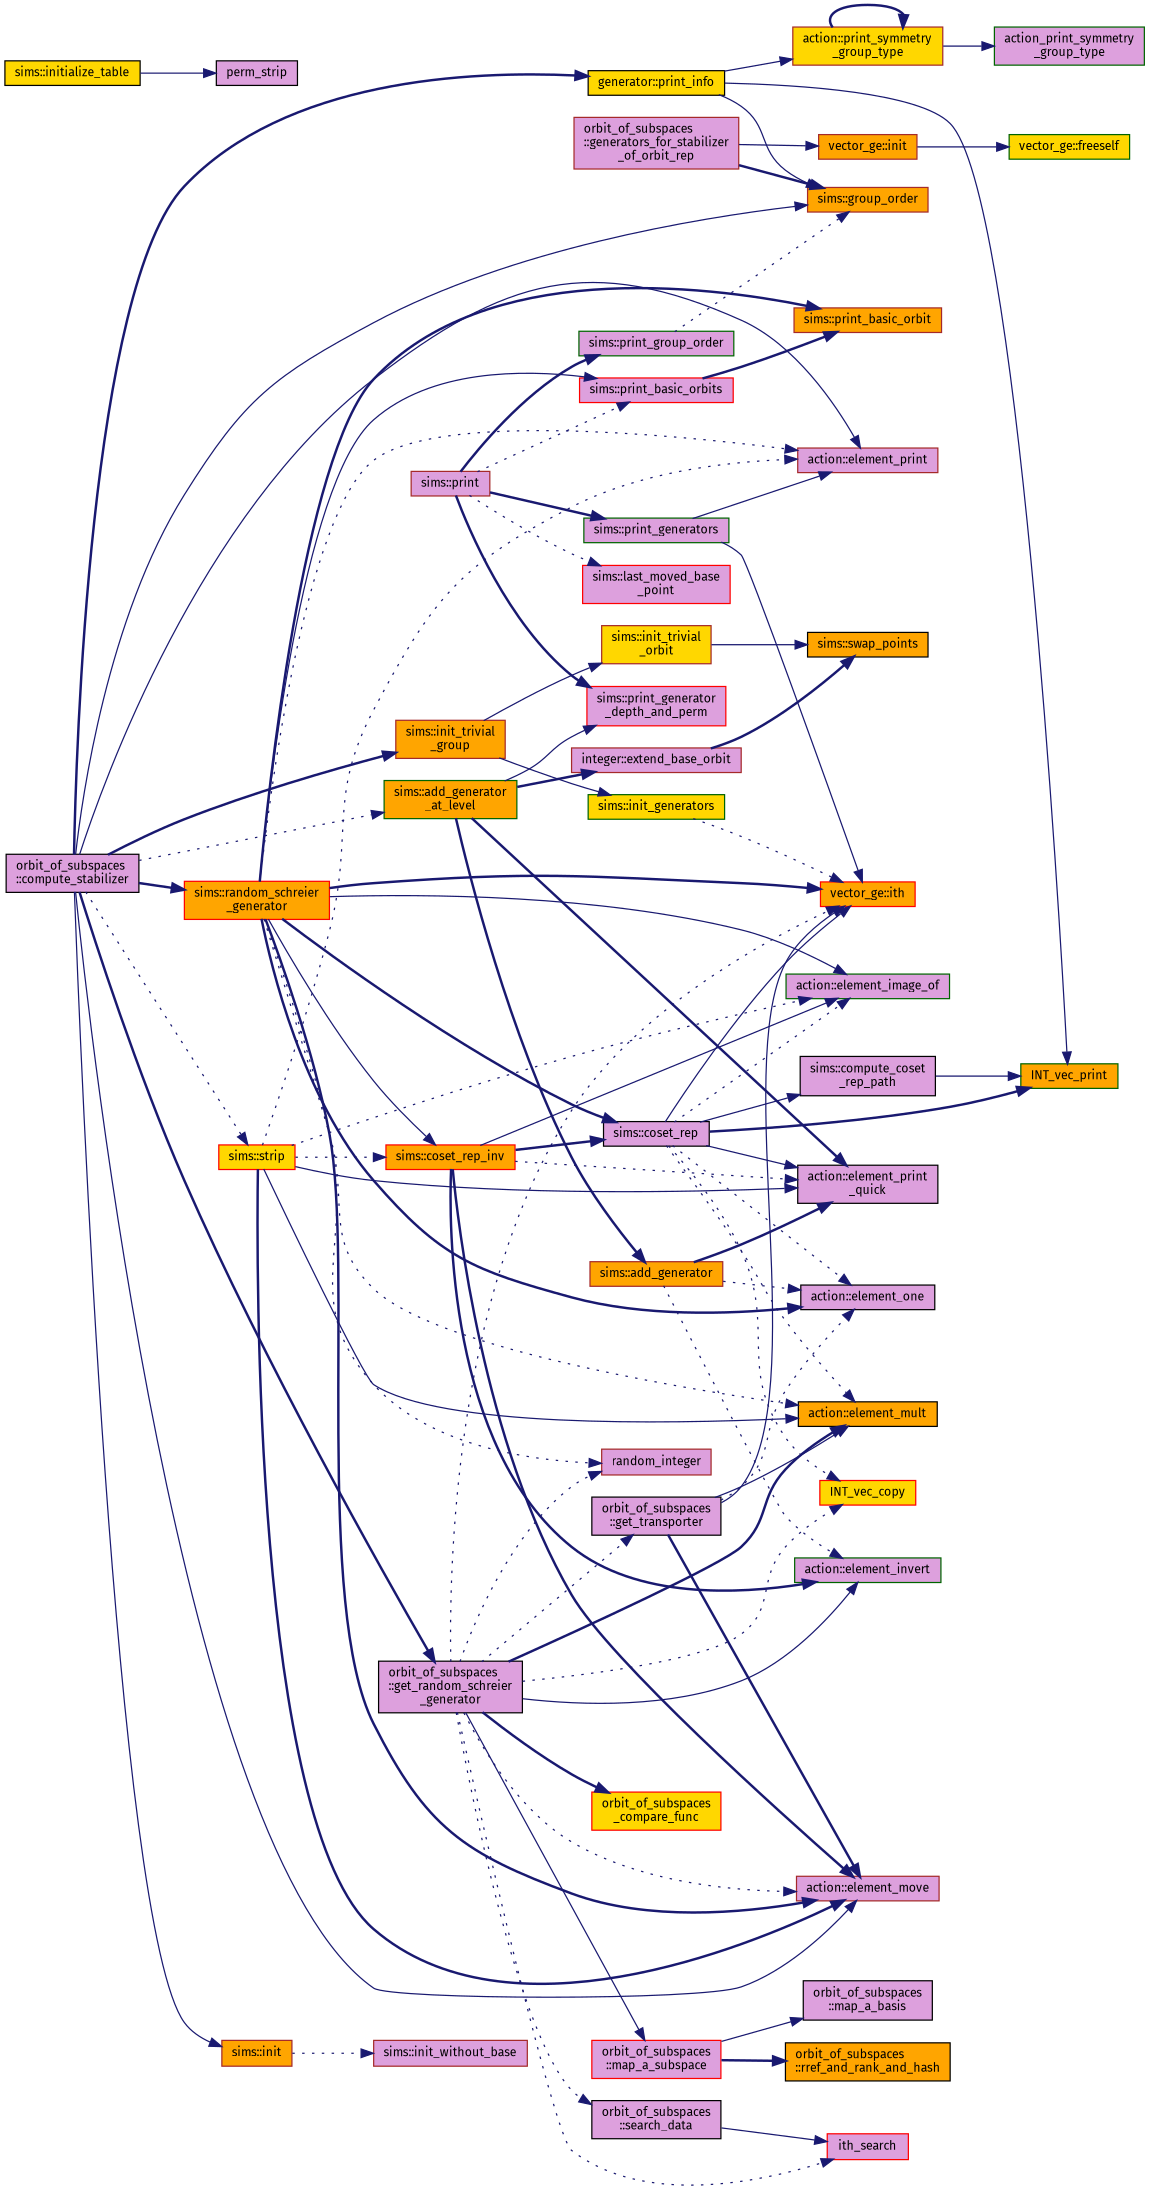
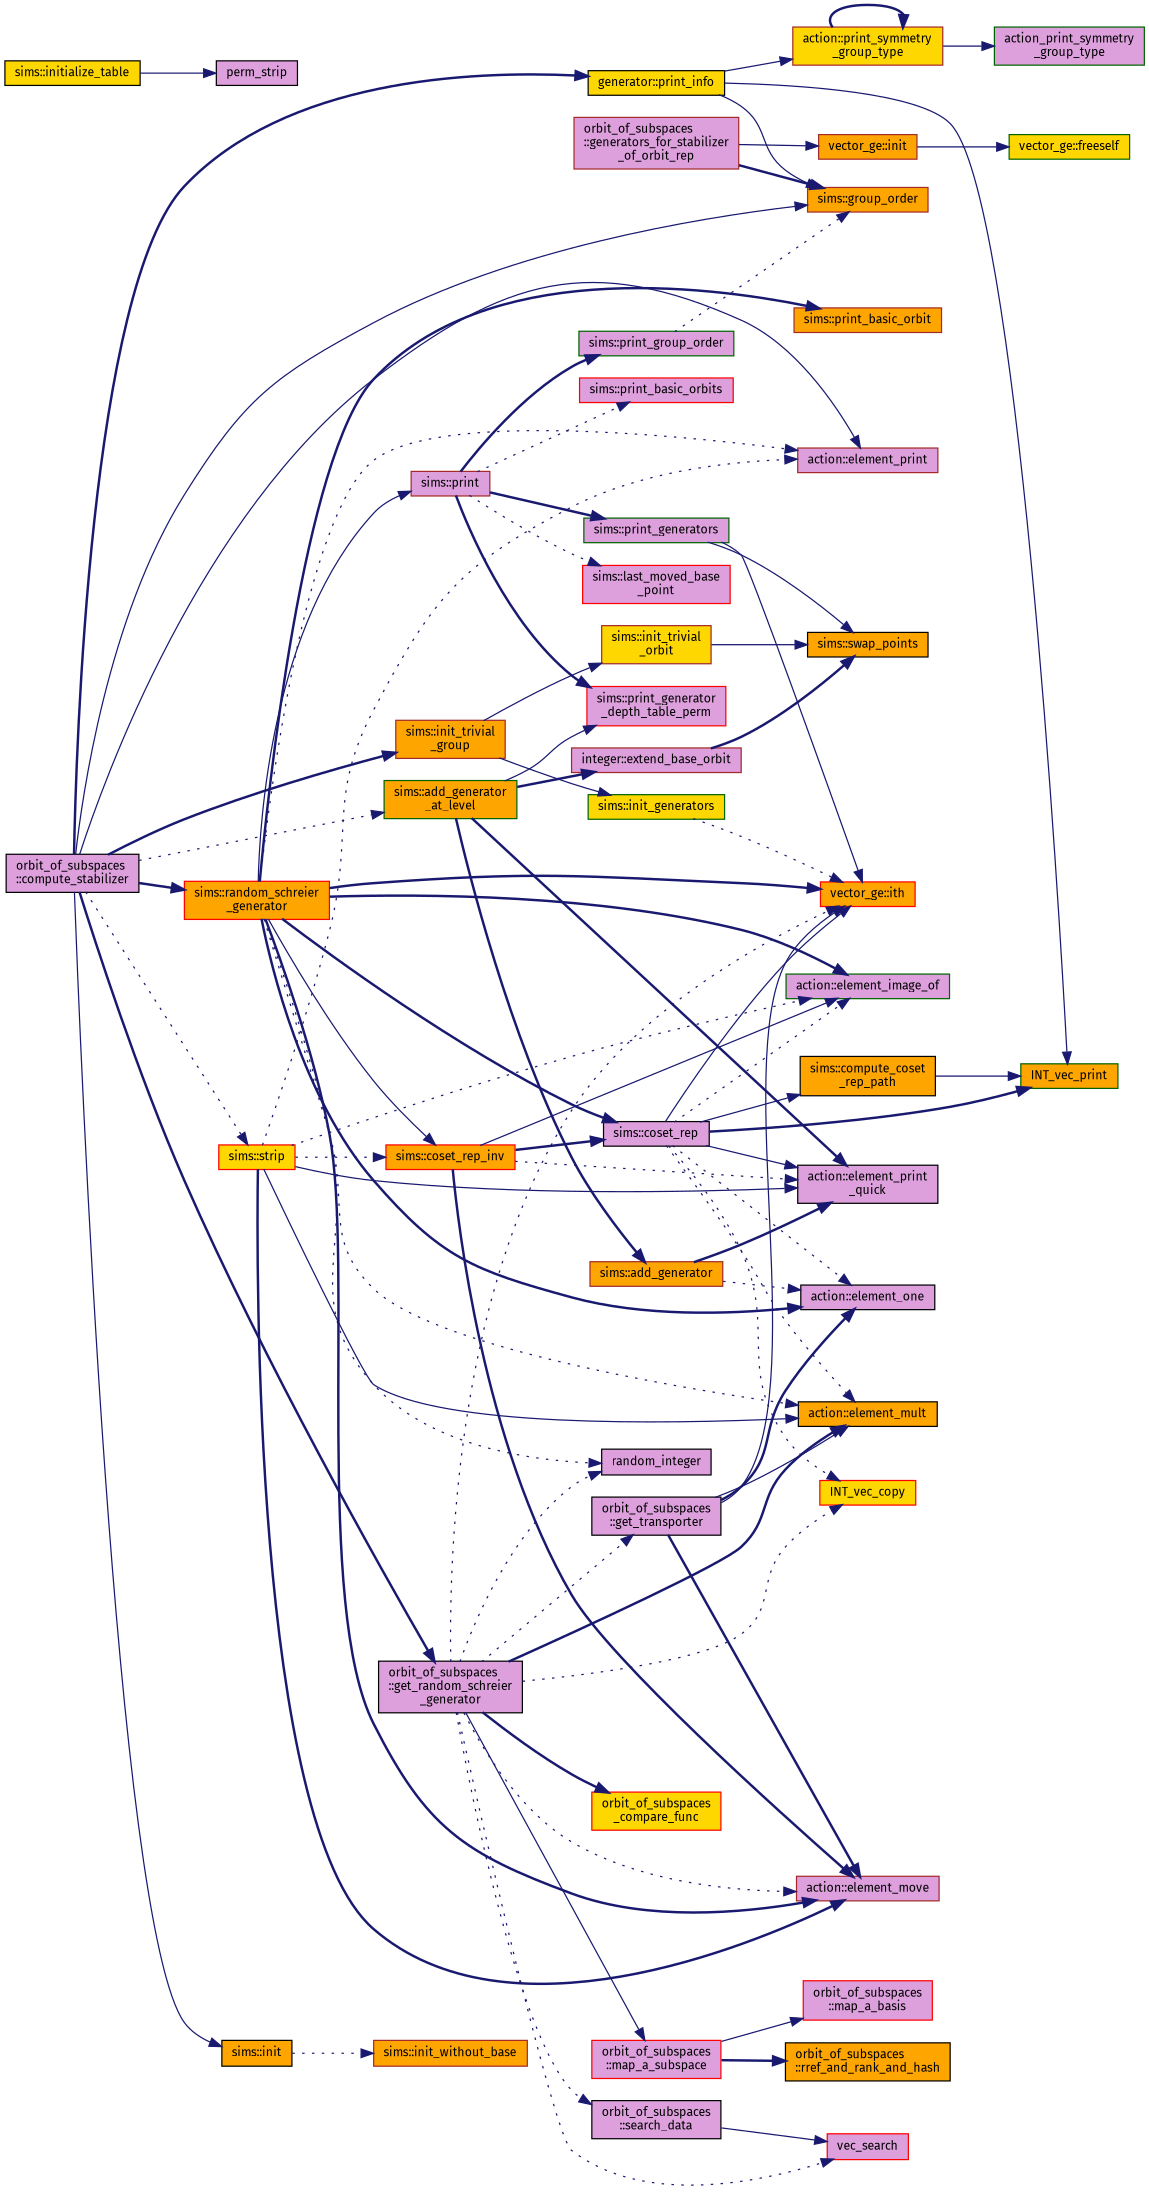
edge "sims::print_basic_orbits" -> "sims::print_basic_orbit": removed
edge "sims::print_generators" -> "action::element_print": now "sims::print_generators" -> "sims::swap_points"
edge "sims::random_schreier _generator" -> "sims::print_basic_orbits": now "sims::random_schreier _generator" -> "sims::print"
node "sims::print_generator _depth_and_perm": label "sims::print_generator _depth_and_perm" -> "sims::print_generator _depth_table_perm"
edge "sims::random_schreier _generator" -> "action::element_image_of": style solid -> bold
node "sims::compute_coset _rep_path": fillcolor plum -> orange
edge "orbit_of_subspaces ::get_transporter" -> "action::element_one": style dotted -> bold
node "random_integer": color brown -> black
node "action::element_invert": removed
edge "orbit_of_subspaces ::compute_stabilizer" -> "action::element_move": removed
node "orbit_of_subspaces ::map_a_basis": color black -> red
node "sims::init": color brown -> black
node "sims::init_without_base": fillcolor plum -> orange
node "ith_search": label "ith_search" -> "vec_search"
